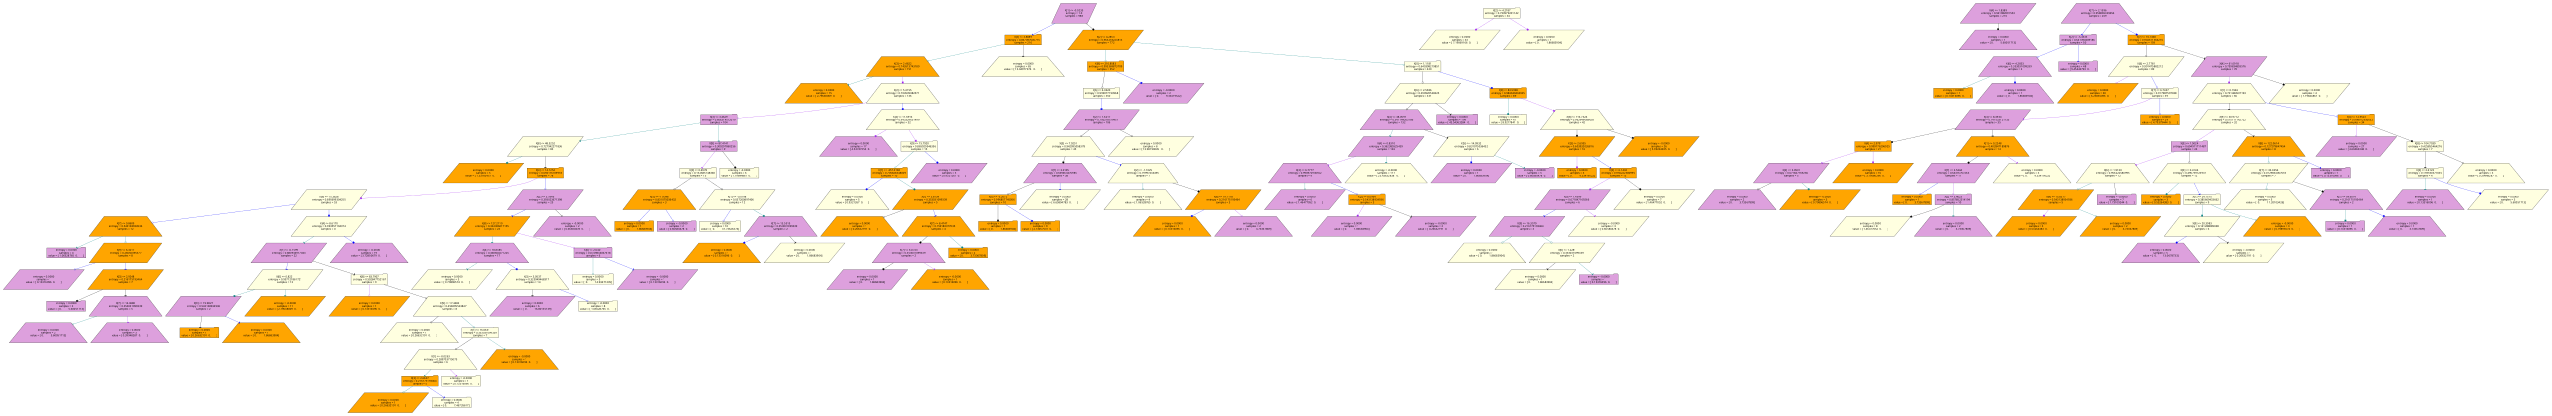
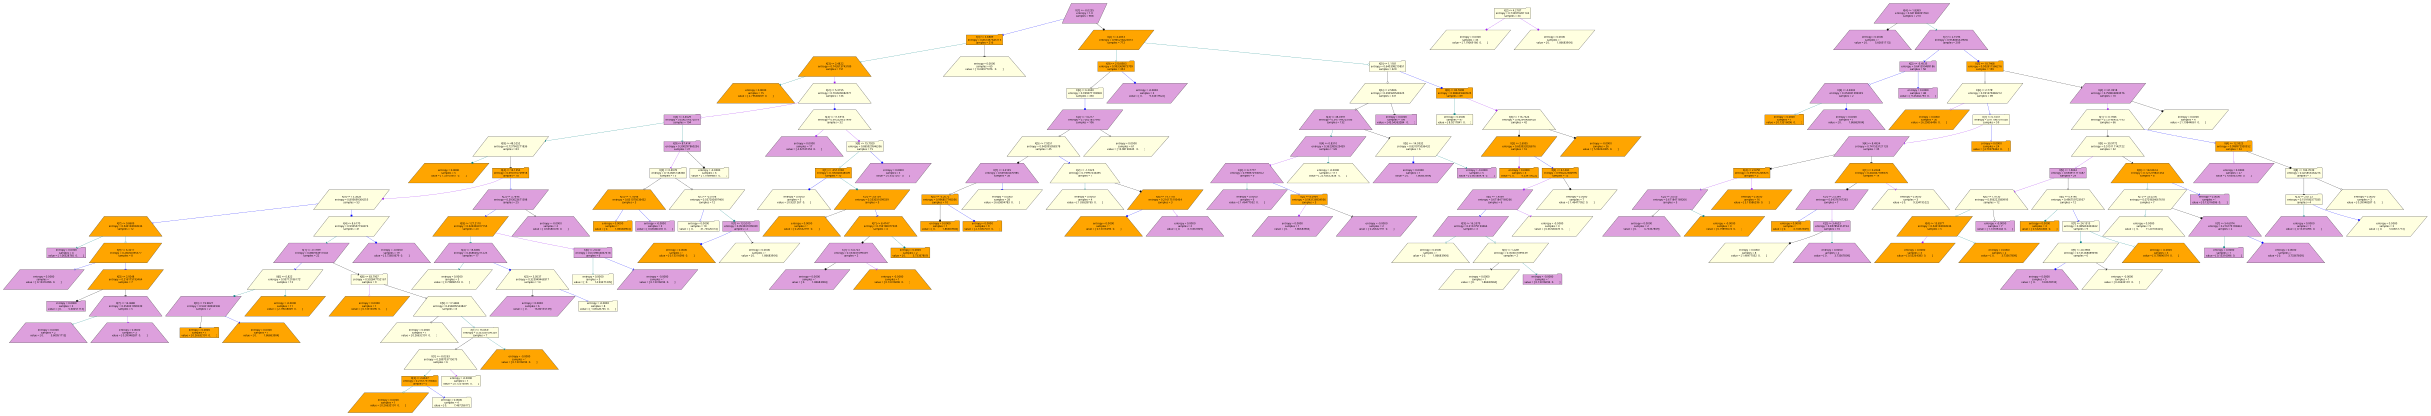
edge "X[4] <= 1.8389 entropy = 0.941982091553 samples = 210" -> "X[7] <= 2.1596 entropy = 0.958065329656 samples = 209": added
node "X[7] <= 13.5515 entropy = 0.353031099339 samples = 2": shape trapezium -> folder
